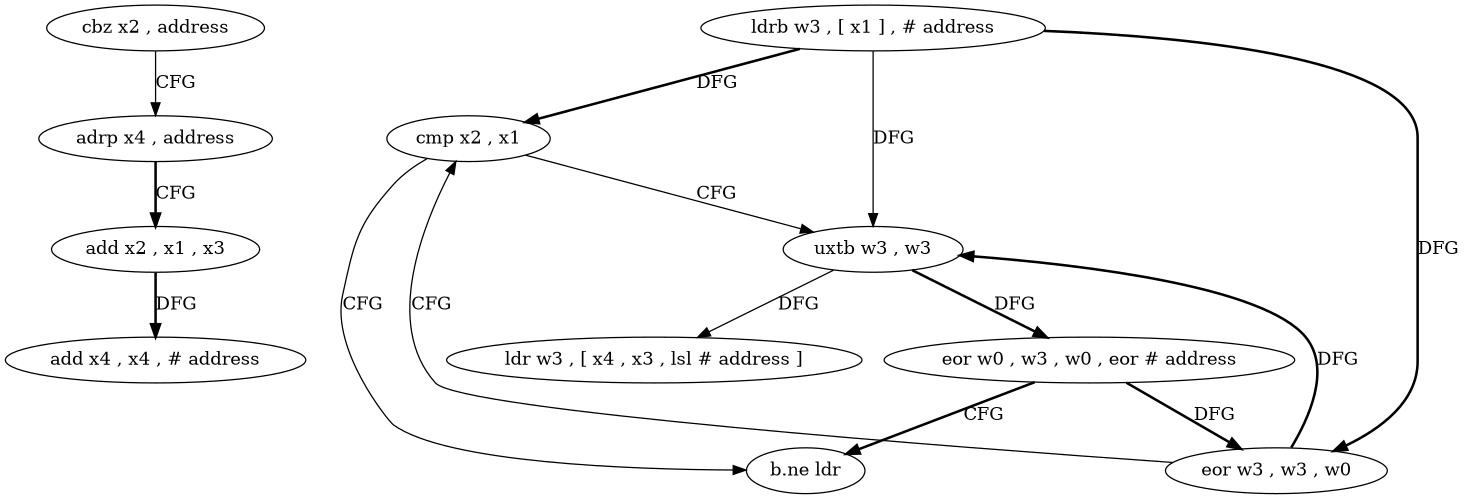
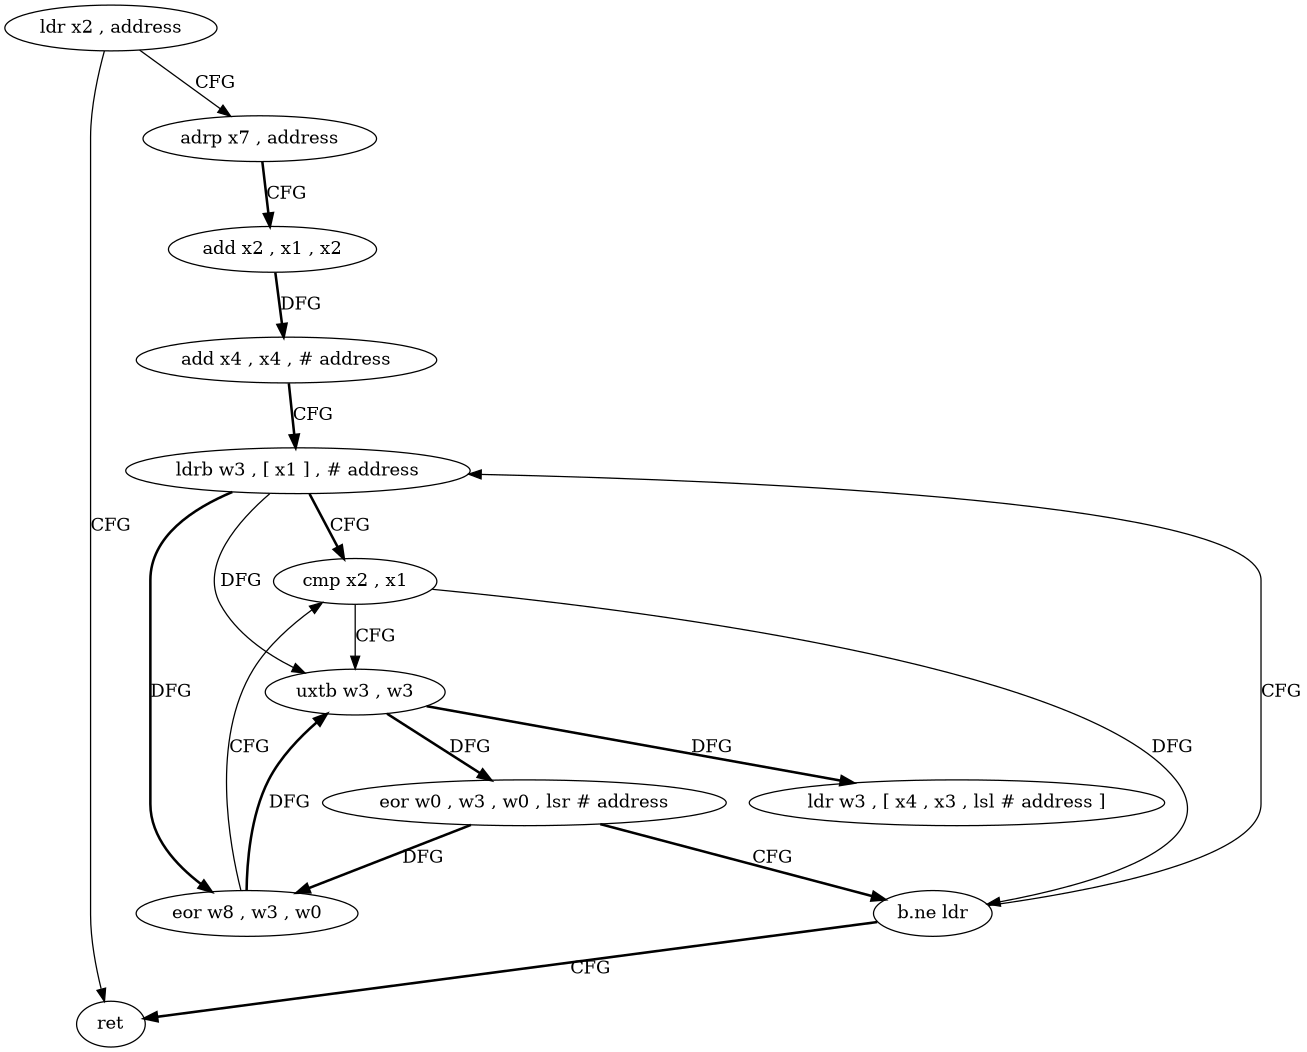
node "cbz x2 , address": label "cbz x2 , address" -> "ldr x2 , address"
edge "ldrb w3 , [ x1 ] , # address" -> "cmp x2 , x1": label "DFG" -> "CFG"
node "adrp x4 , address": label "adrp x4 , address" -> "adrp x7 , address"
node "add x2 , x1 , x3": label "add x2 , x1 , x3" -> "add x2 , x1 , x2"
edge "uxtb w3 , w3" -> "ldr w3 , [ x4 , x3 , lsl # address ]": style solid -> bold
edge "cmp x2 , x1" -> "b.ne ldr": label "CFG" -> "DFG"
node "eor w0 , w3 , w0 , eor # address": label "eor w0 , w3 , w0 , eor # address" -> "eor w0 , w3 , w0 , lsr # address"
edge "add x4 , x4 , # address" -> "ldrb w3 , [ x1 ] , # address": added, label "CFG"
node "eor w3 , w3 , w0": label "eor w3 , w3 , w0" -> "eor w8 , w3 , w0"
edge "b.ne ldr" -> "ldrb w3 , [ x1 ] , # address": added, label "CFG"
node "ret": added
